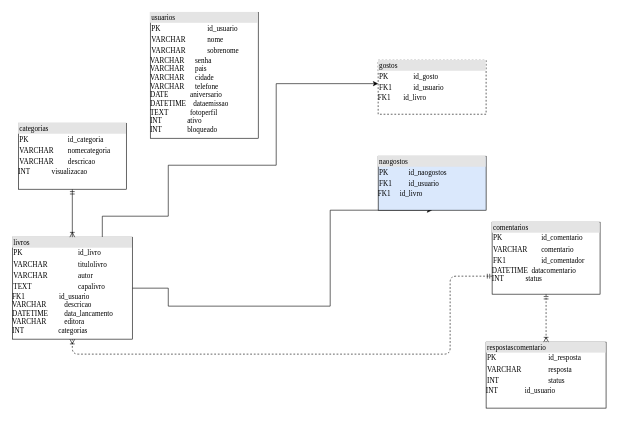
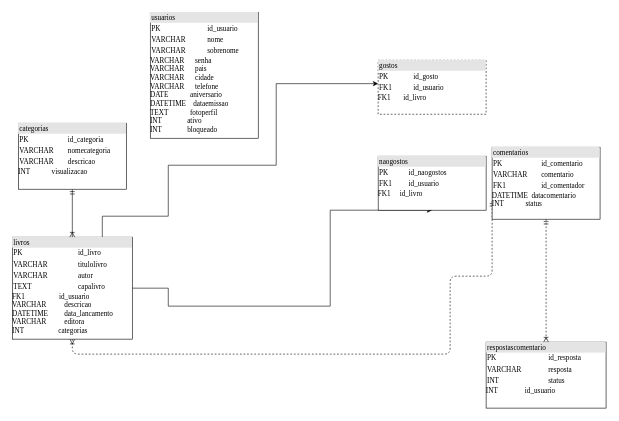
node "naogostos PK id_naogostos FK1 id_usuario FK1 id_livro": fillcolor #dae8fc -> #ffffff
node "comentarios PK id_comentario VARCHAR comentario FK1 id_comentador DATETIME datacomentario INT status": moved (546, 258) -> (546, 183)
